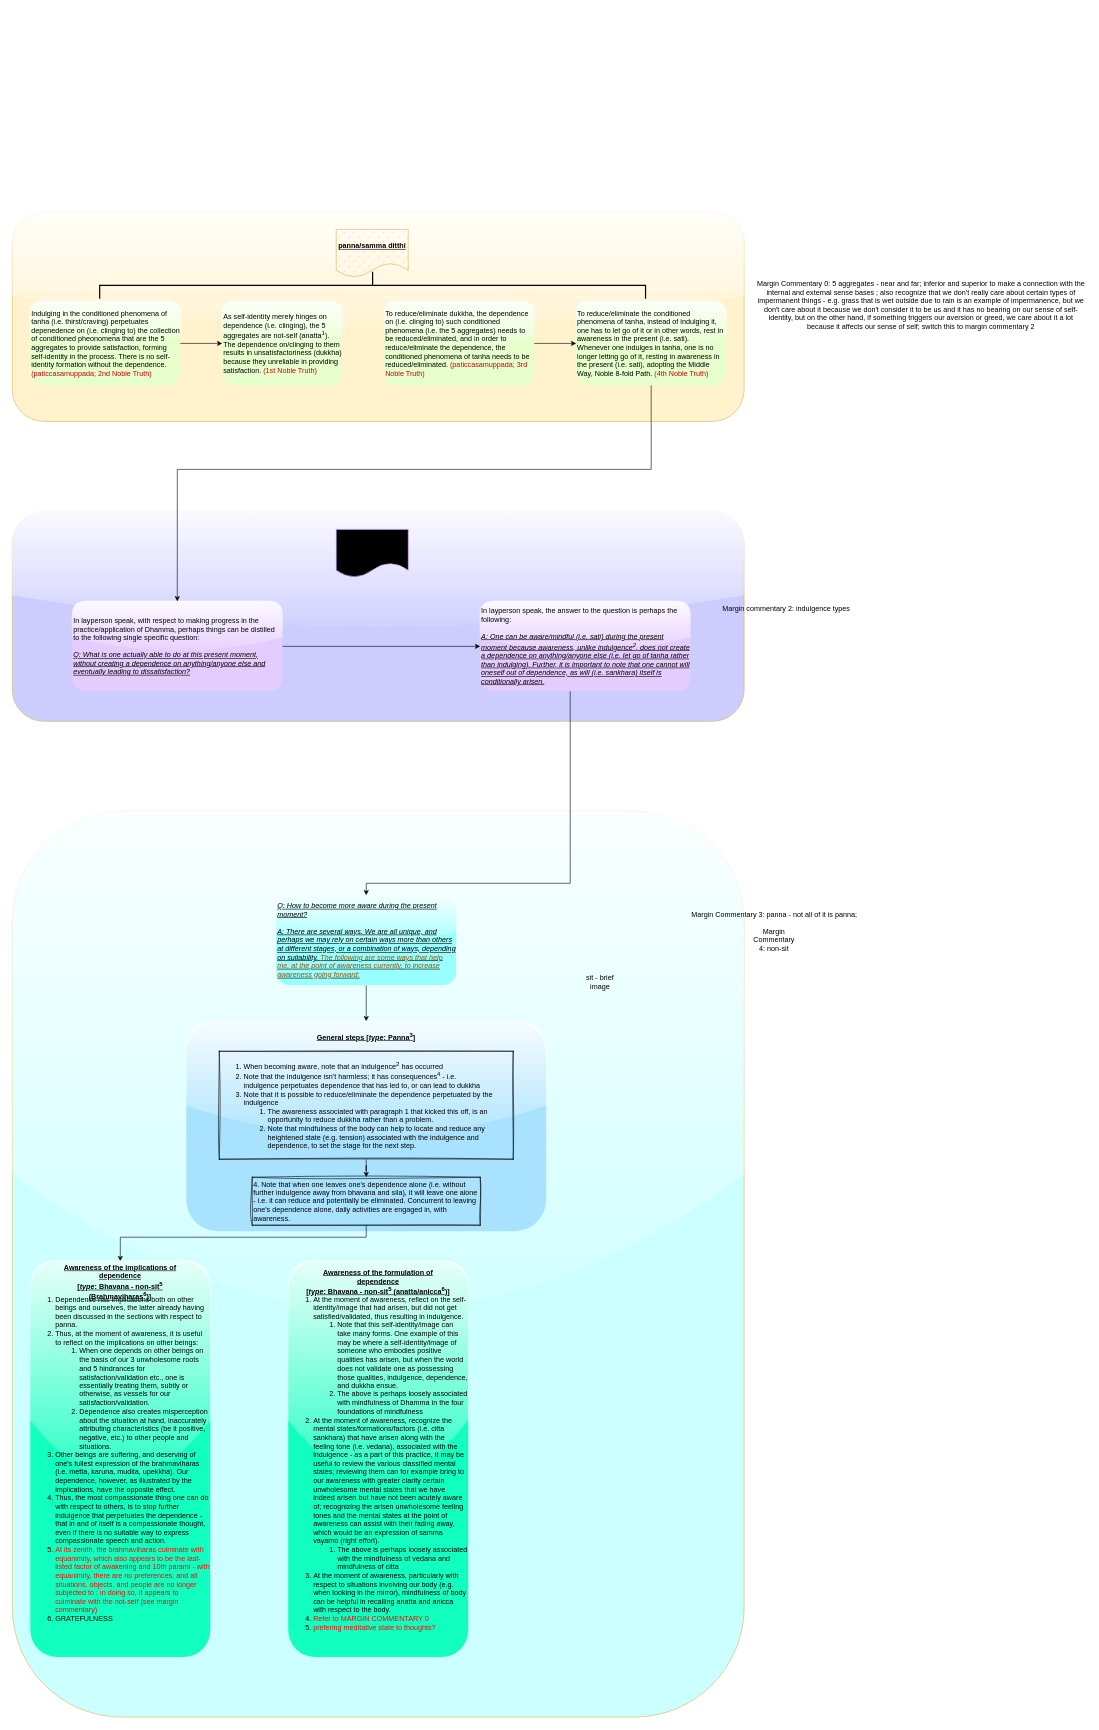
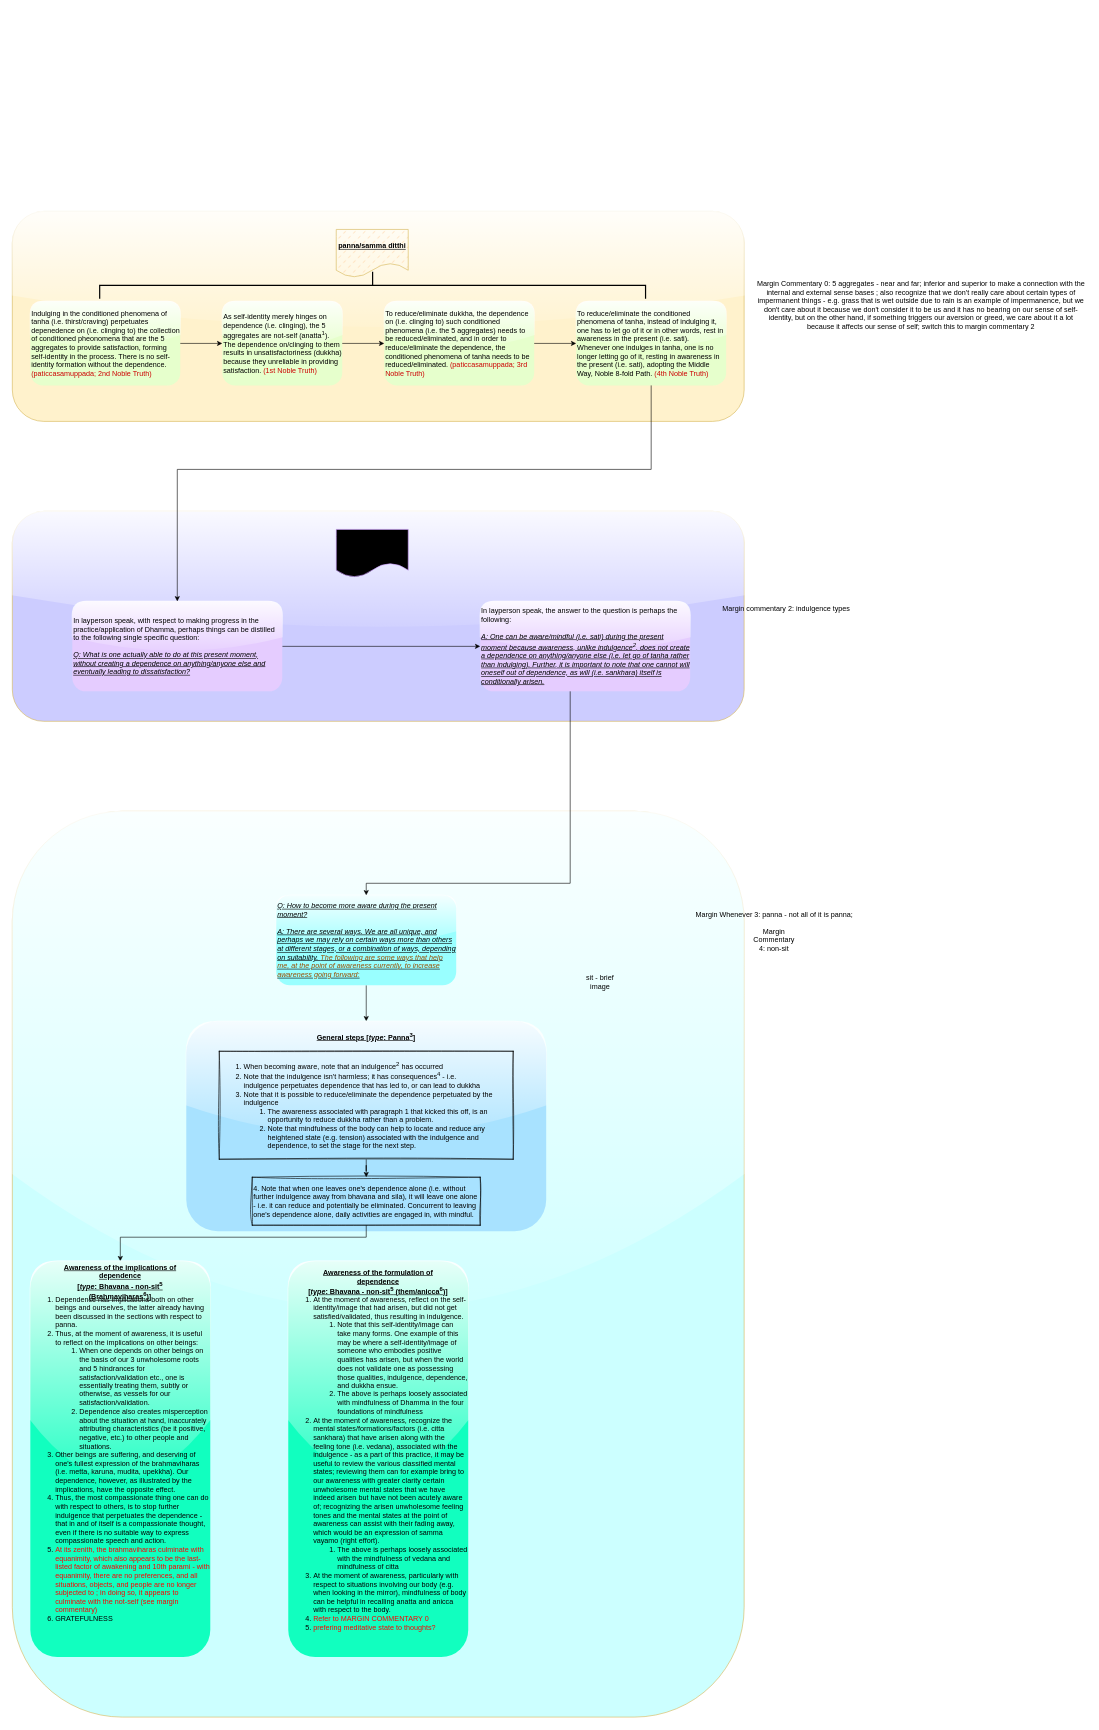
edge "As self-identity merely hinges on dependence (i.e. clinging), the 5 aggregates are not-self (anatta1). The dependence on/clinging to them results in unsatisfactoriness (dukkha) because they unreliable in providing satisfaction. (1st Noble Truth)" -> "To reduce/eliminate dukkha, the dependence on (i.e. clinging to) such conditioned phenomena (i.e. the 5 aggregates) needs to be reduced/eliminated, and in order to reduce/eliminate the dependence, the conditioned phenomena of tanha needs to be reduced/eliminated. (paticcasamuppada; 3rd Noble Truth)": added
node "Margin Commentary 3: panna - not all of it is panna;": label "Margin Commentary 3: panna - not all of it is panna;" -> "Margin Whenever 3: panna - not all of it is panna;"
node "4. Note that when one leaves one's dependence alone (i.e. without further indulgence away from bhavana and sila), it will leave one alone - i.e. it can reduce and potentially be eliminated. Concurrent to leaving one's dependence alone, daily activities are engaged in, with awareness.": label "4. Note that when one leaves one's dependence alone (i.e. without further indulgence away from bhavana and sila), it will leave one alone - i.e. it can reduce and potentially be eliminated. Concurrent to leaving one's dependence alone, daily activities are engaged in, with awareness." -> "4. Note that when one leaves one's dependence alone (i.e. without further indulgence away from bhavana and sila), it will leave one alone - i.e. it can reduce and potentially be eliminated. Concurrent to leaving one's dependence alone, daily activities are engaged in, with mindful."
node "Awareness of the formulation of dependence [type: Bhavana - non-sit5 (anatta/anicca6)]": label "Awareness of the formulation of dependence [type: Bhavana - non-sit5 (anatta/anicca6)]" -> "Awareness of the formulation of dependence [type: Bhavana - non-sit5 (them/anicca6)]"
